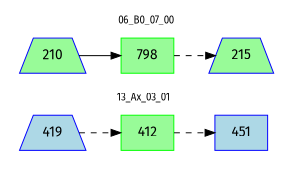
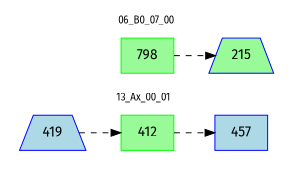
node "210": removed
cluster "13_Ax_03_01": label "13_Ax_03_01" -> "13_Ax_00_01"
node "451": label "451" -> "457"
